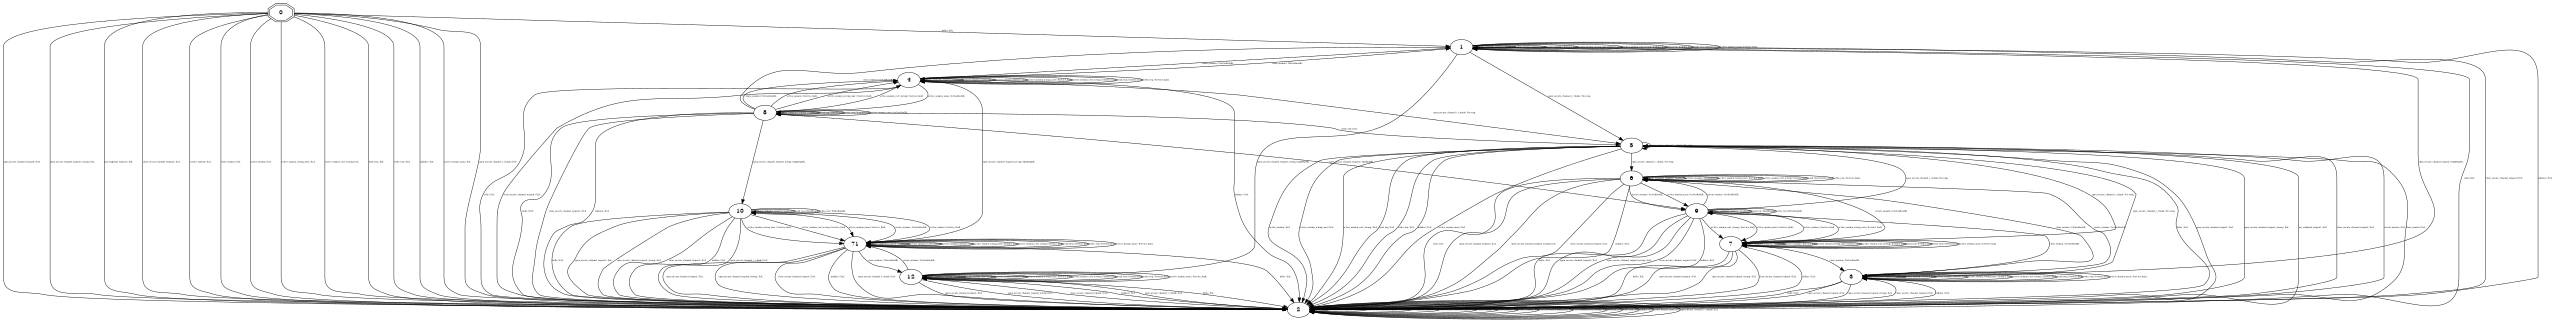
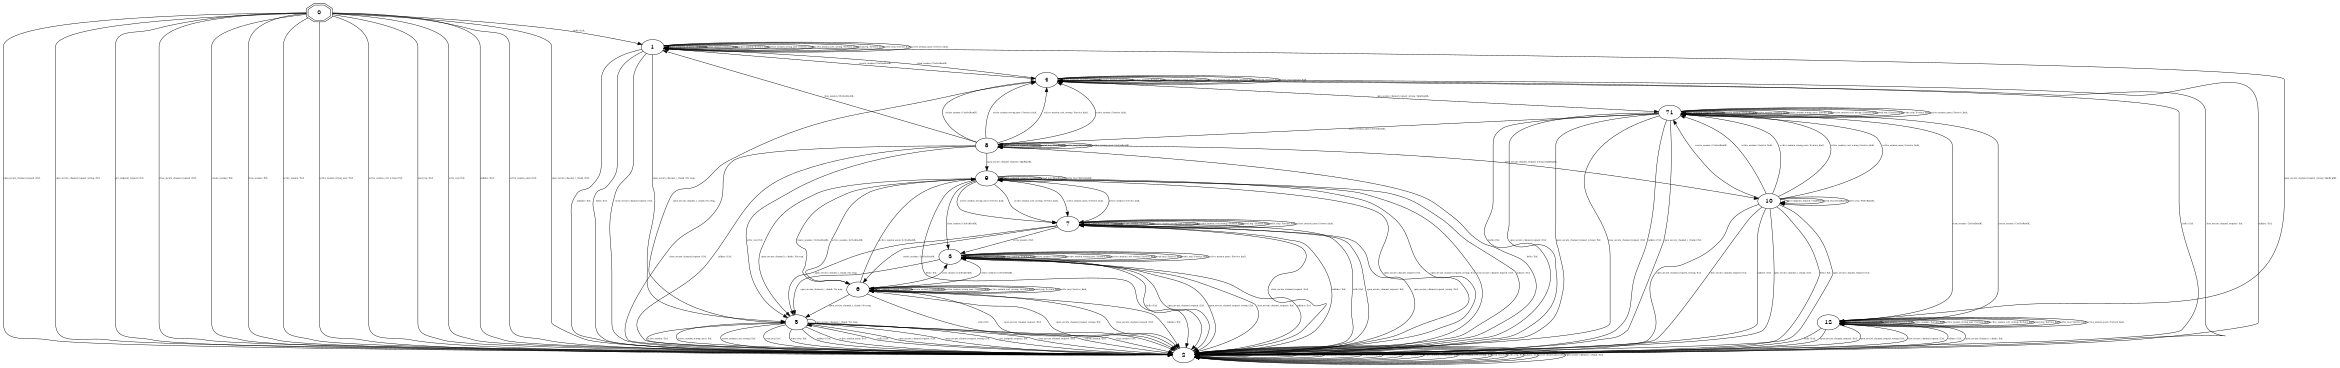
edge "1" -> "3": removed, label "open_secure_channel_request / OpnRepOK,"
edge "4" -> "8": now "71" -> "8"
edge "5" -> "6": reversed
edge "7" -> "3": label "close_session / CloSesResOK," -> "active_session / Eof,"
